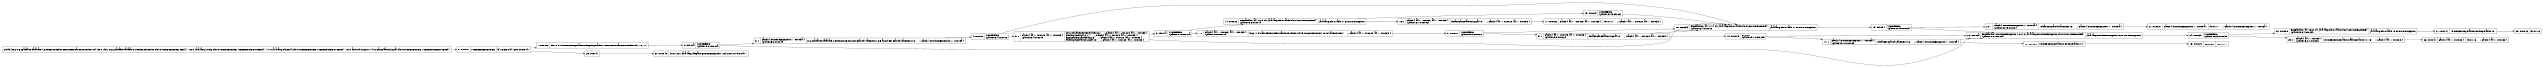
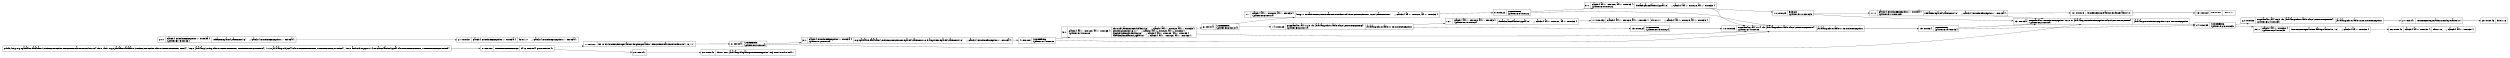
edge "19: 0x0034" -> "20: ?": now "19: 0x0034" -> "24: 0x003b"
